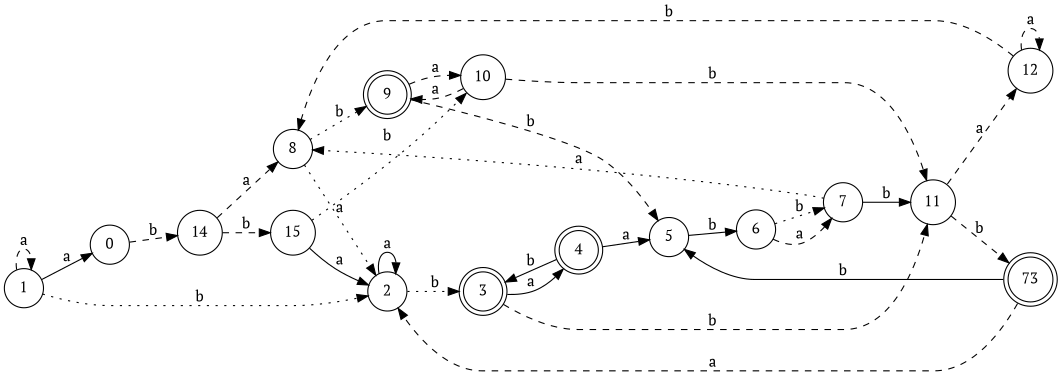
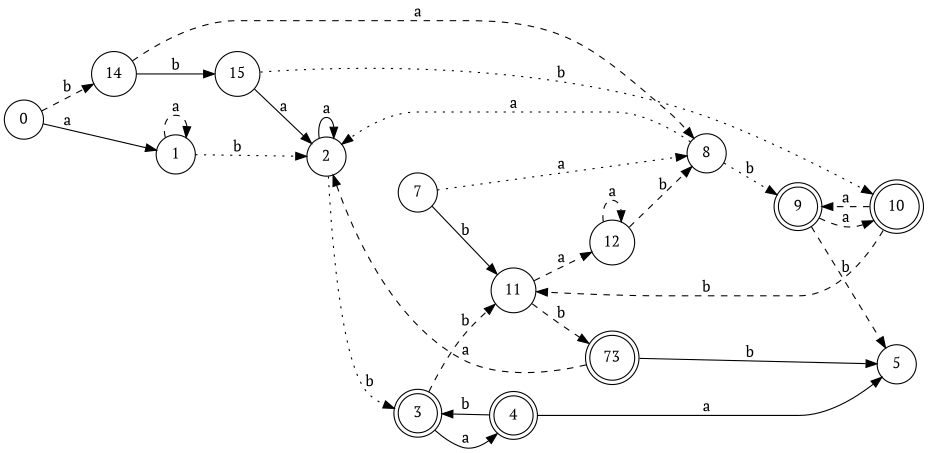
node "10": shape circle -> doublecircle
node "6": removed
edge "14" -> "15": style dashed -> solid
edge "1" -> "0": reversed
